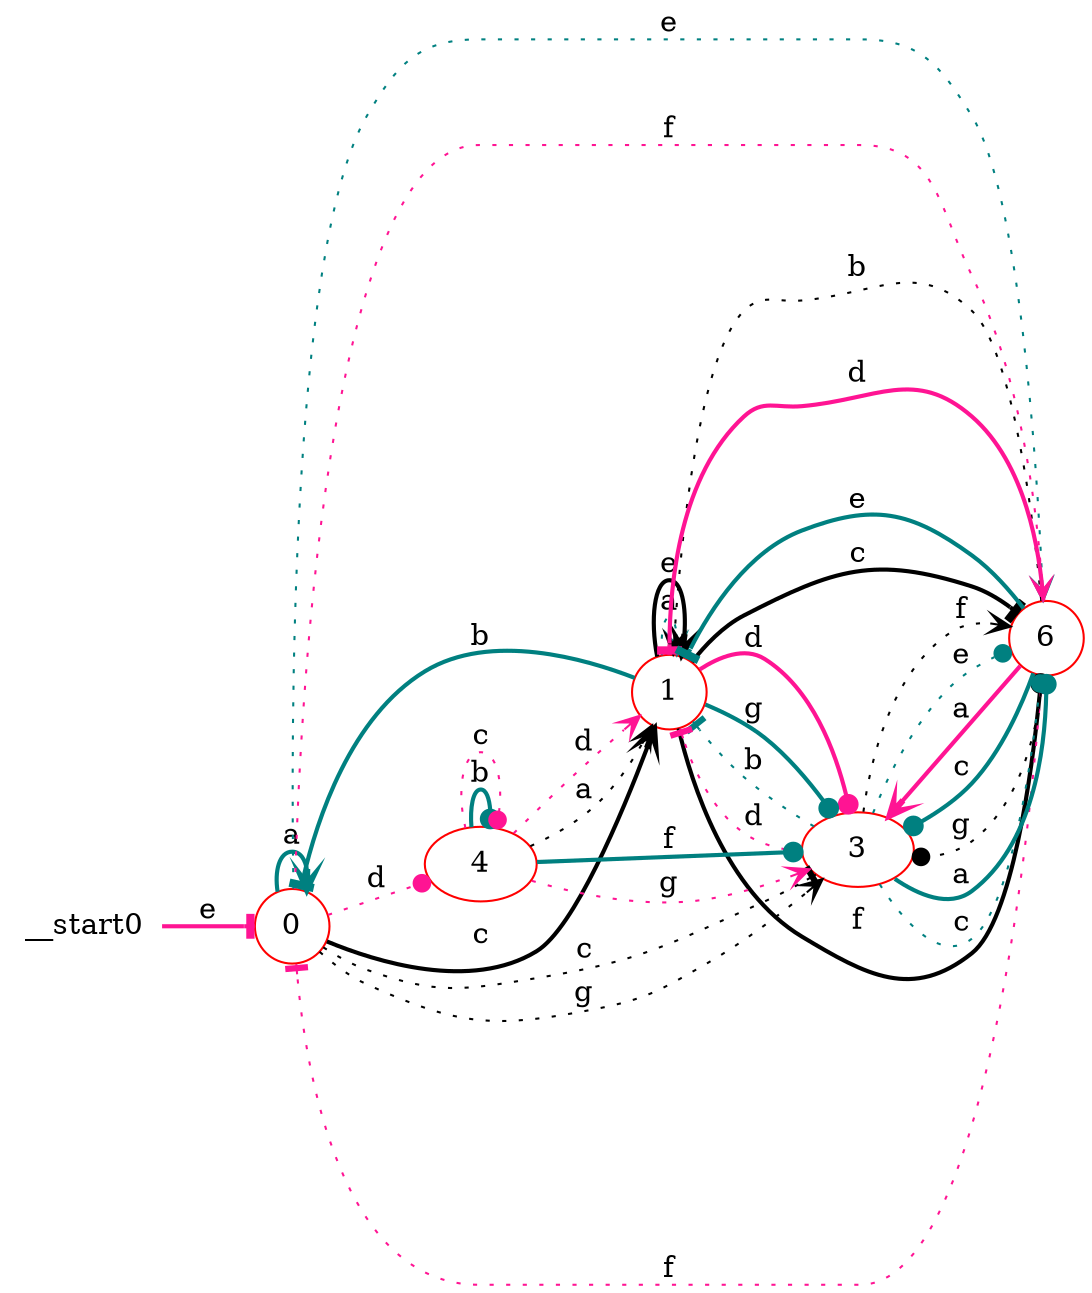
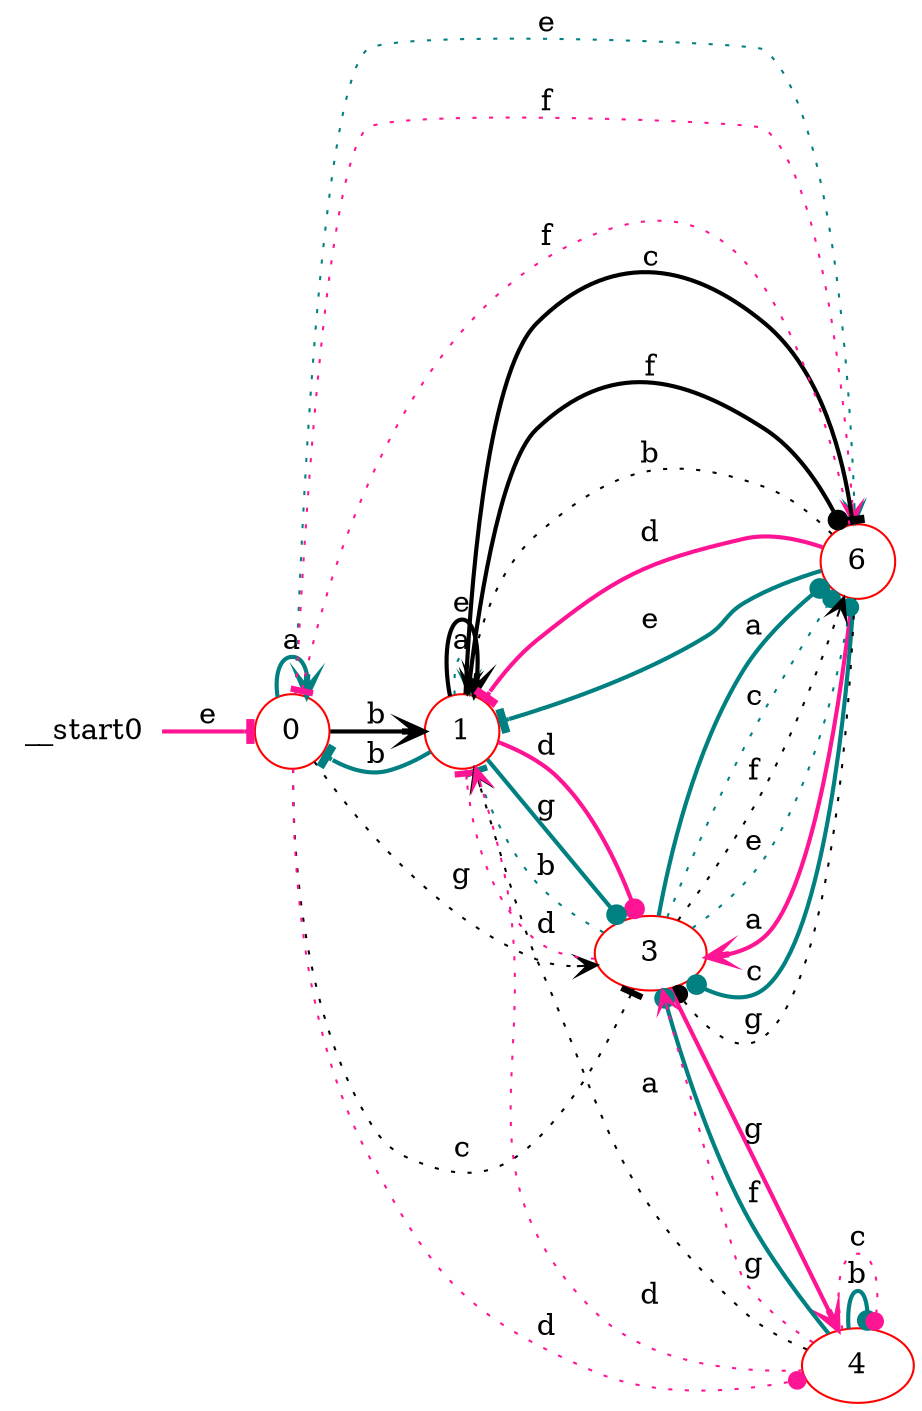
edge "0" -> "1": label "c" -> "b"
edge "3" -> "4": added, label "g"
